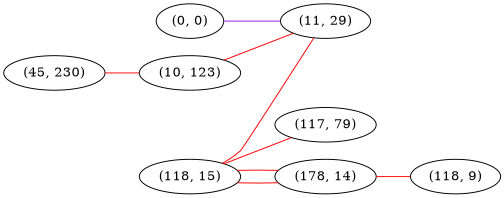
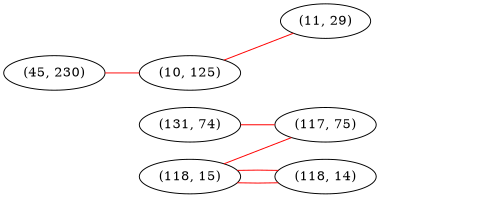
node "(0, 0)": removed
node "(10, 123)": label "(10, 123)" -> "(10, 125)"
edge "(11, 29)" -- "(118, 15)": removed
node "(131, 74)": added
node "(117, 79)": label "(117, 79)" -> "(117, 75)"
node "(178, 14)": label "(178, 14)" -> "(118, 14)"
node "(118, 9)": removed
